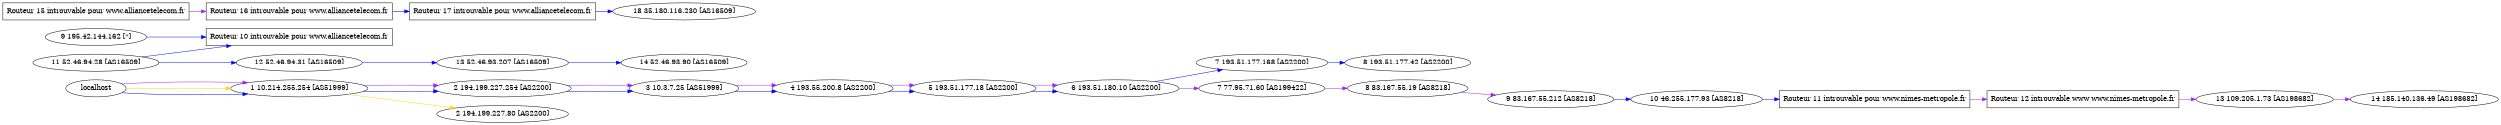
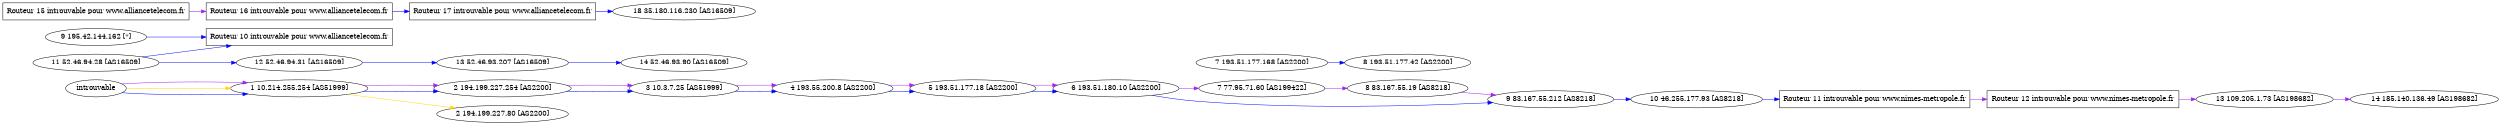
edge "6 193.51.180.10 [AS2200]" -> "7 193.51.177.168 [AS2200]": now "6 193.51.180.10 [AS2200]" -> "9 83.167.55.212 [AS8218]"
node "localhost": label "localhost" -> "introuvable"
node "Routeur 12 introuvable www www.nimes-metropole.fr": label "Routeur 12 introuvable www www.nimes-metropole.fr" -> "Routeur 12 introuvable pour www.nimes-metropole.fr"
